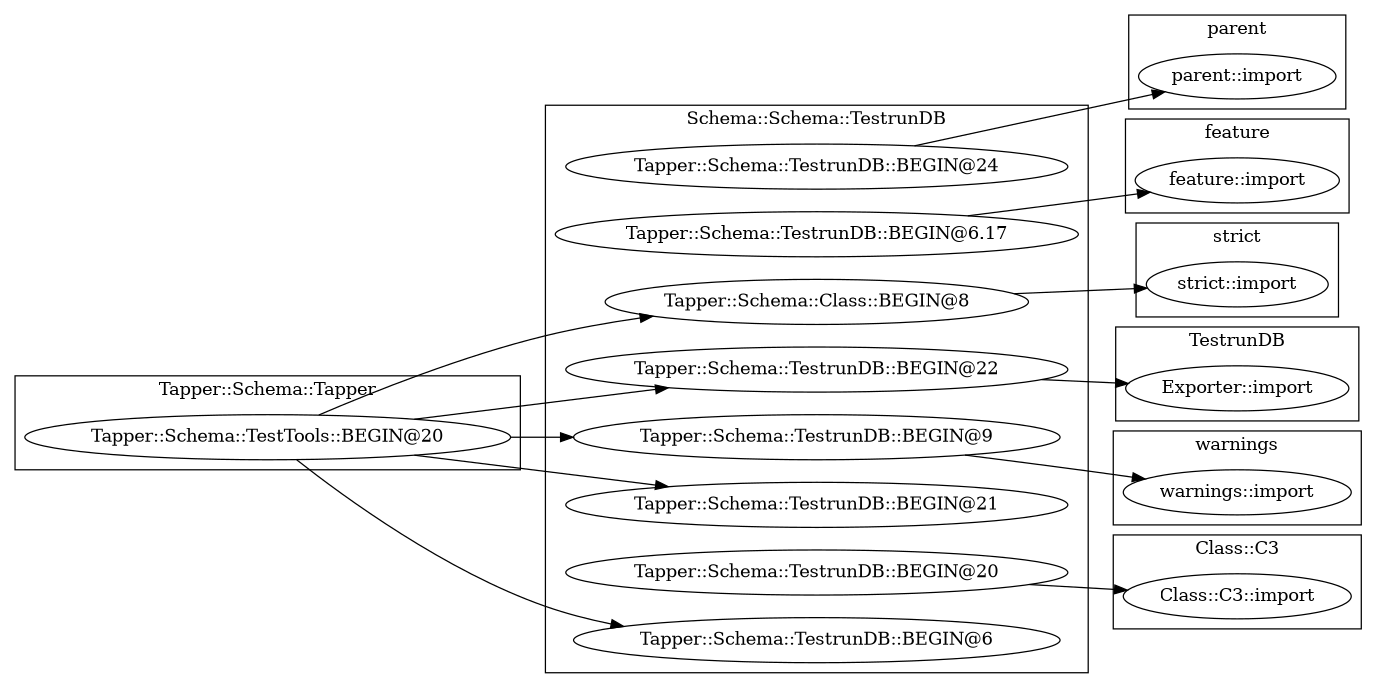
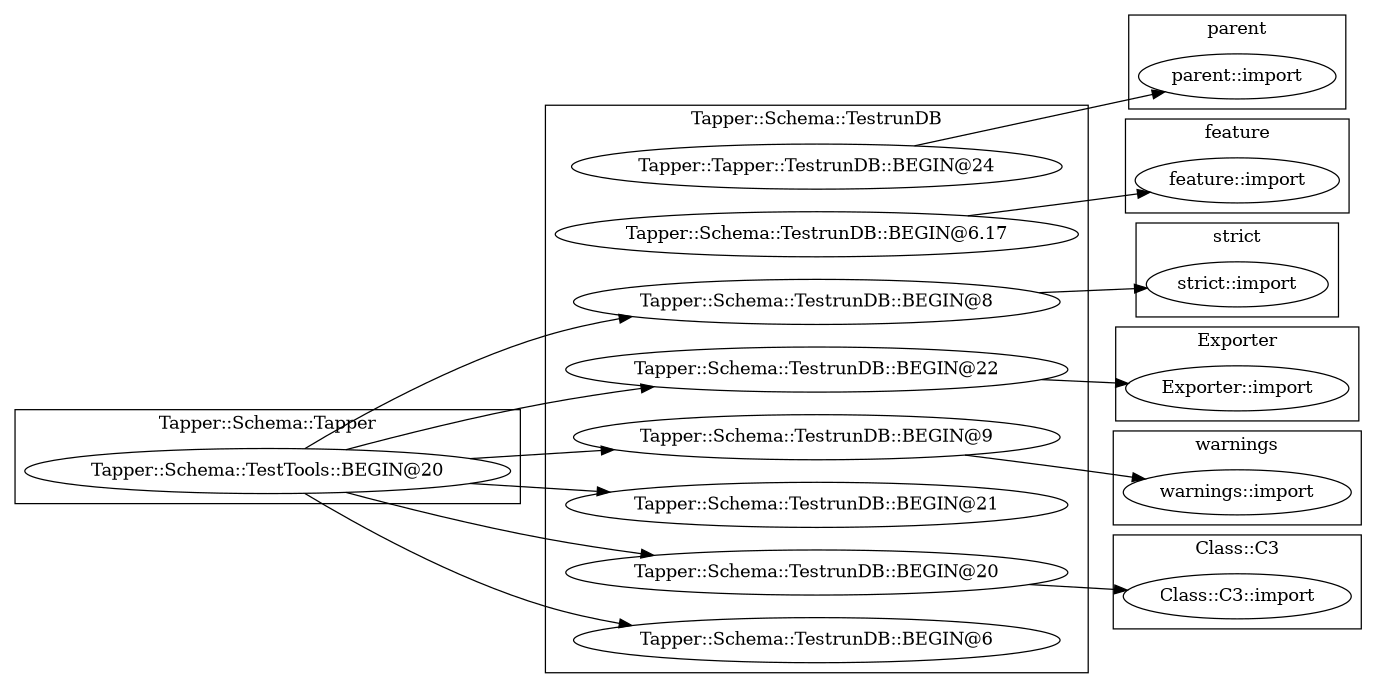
cluster "Schema::Schema::TestrunDB": label "Schema::Schema::TestrunDB" -> "Tapper::Schema::TestrunDB"
node "Tapper::Schema::TestrunDB::BEGIN@24": label "Tapper::Schema::TestrunDB::BEGIN@24" -> "Tapper::Tapper::TestrunDB::BEGIN@24"
node "Tapper::Schema::Class::BEGIN@8": label "Tapper::Schema::Class::BEGIN@8" -> "Tapper::Schema::TestrunDB::BEGIN@8"
cluster "TestrunDB": label "TestrunDB" -> "Exporter"
edge "Tapper::Schema::TestTools::BEGIN@20" -> "Tapper::Schema::TestrunDB::BEGIN@20": added
